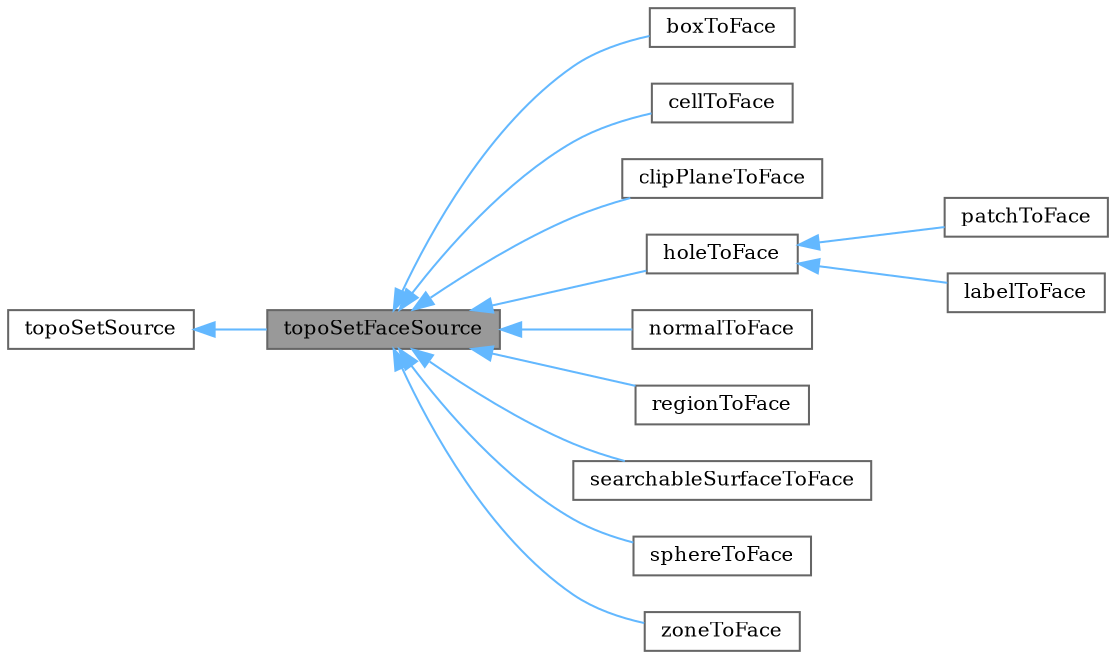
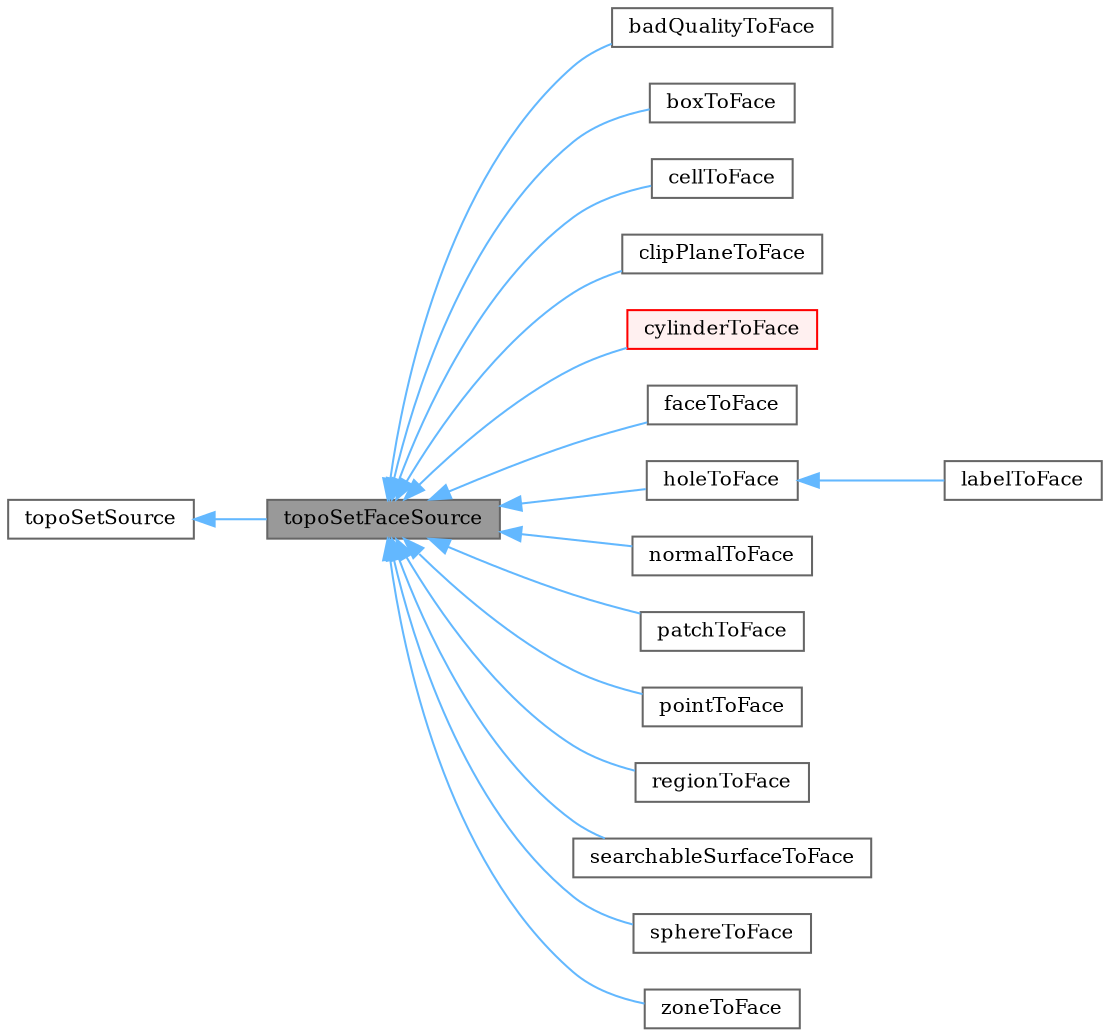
node "badQualityToFace": added
edge "patchToFace" -> "holeToFace": now "patchToFace" -> "topoSetFaceSource"
node "cylinderToFace": added
node "faceToFace": added
node "pointToFace": added
